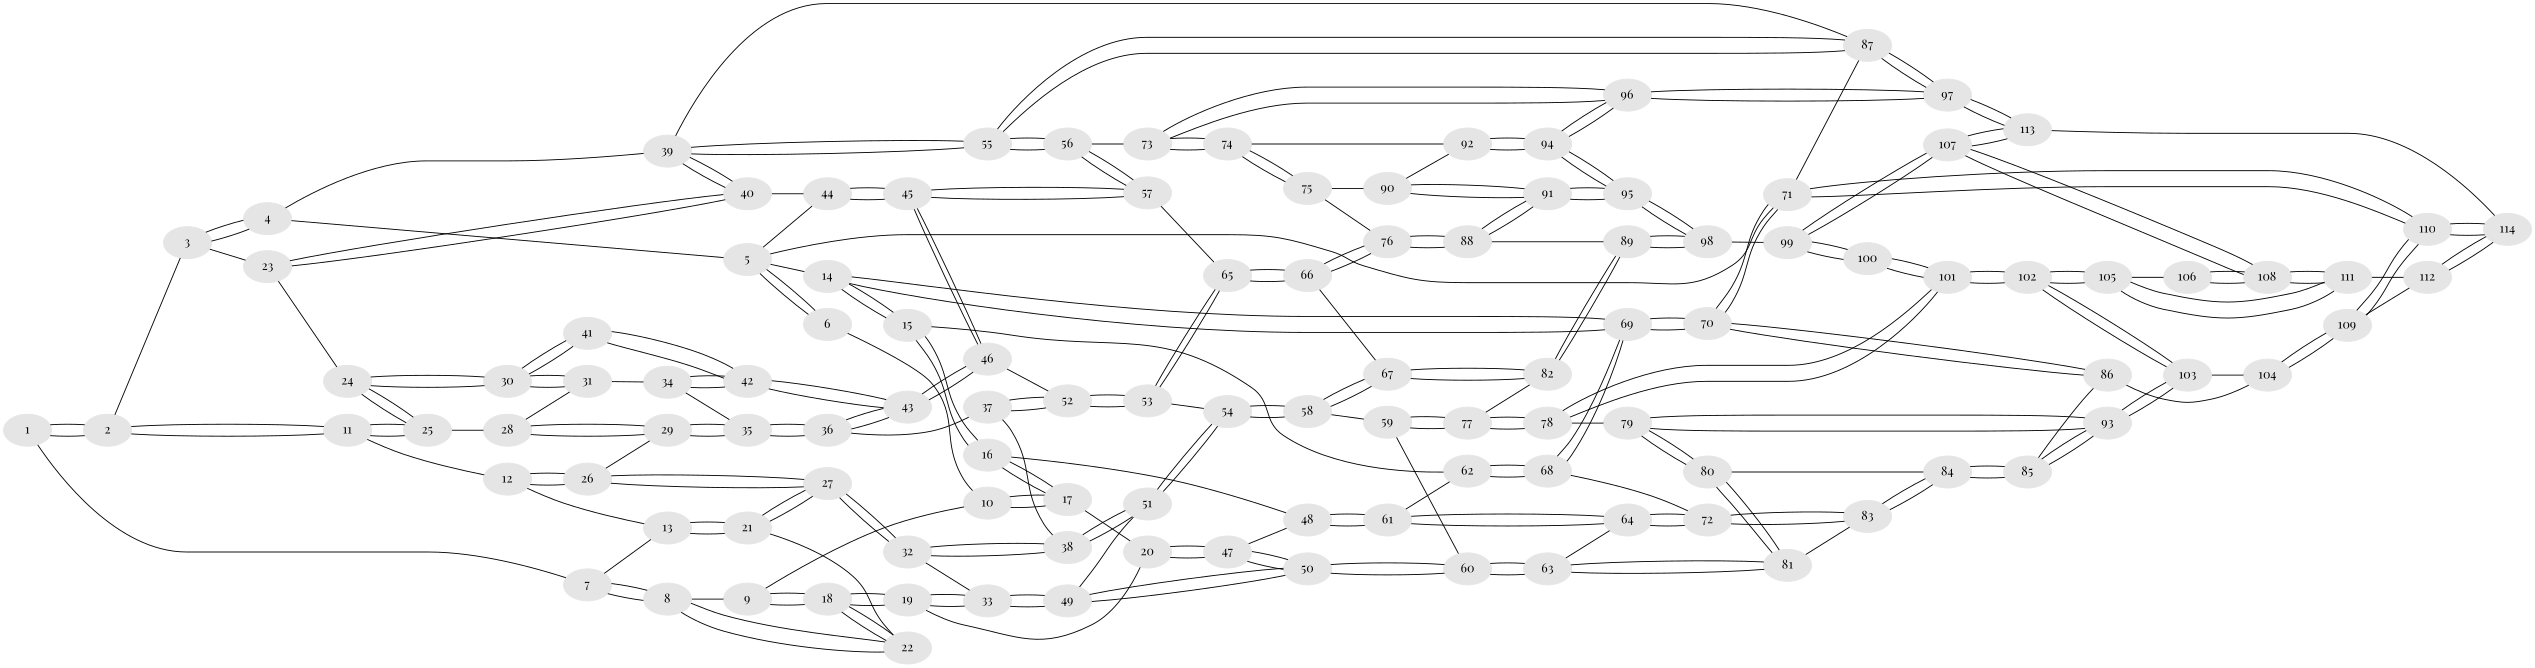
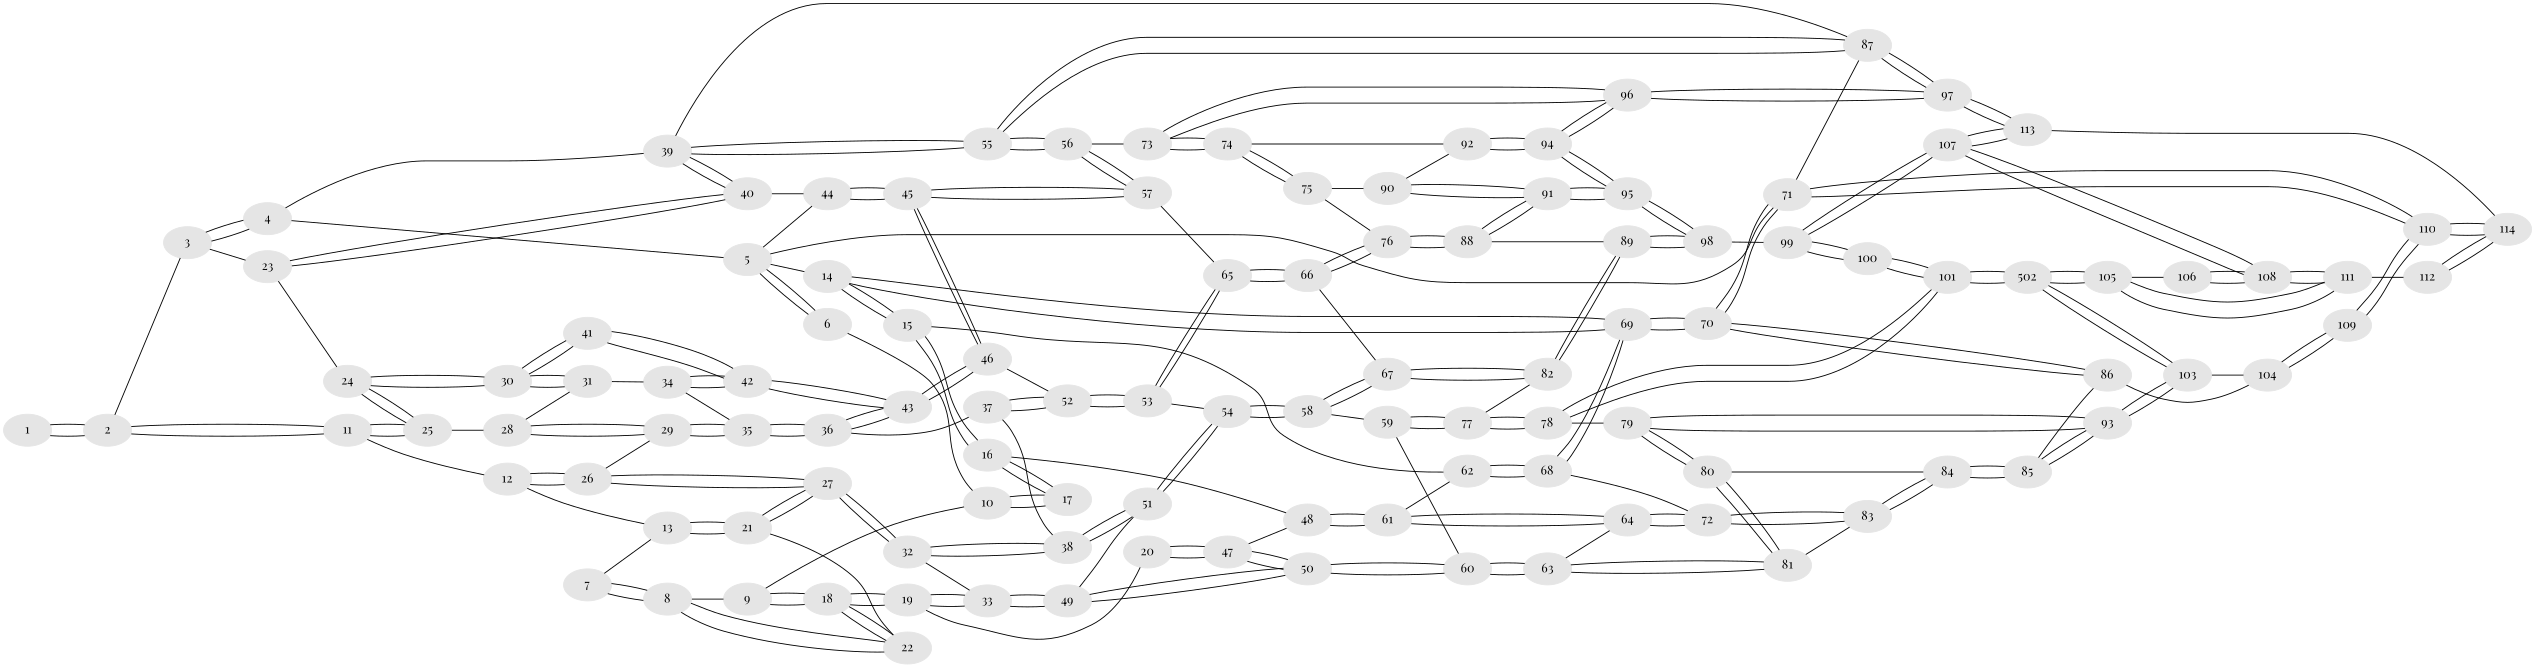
node "102": label "102" -> "502"
edge "112" -- "109": removed
edge "17" -- "20": removed
edge "1" -- "7": removed
